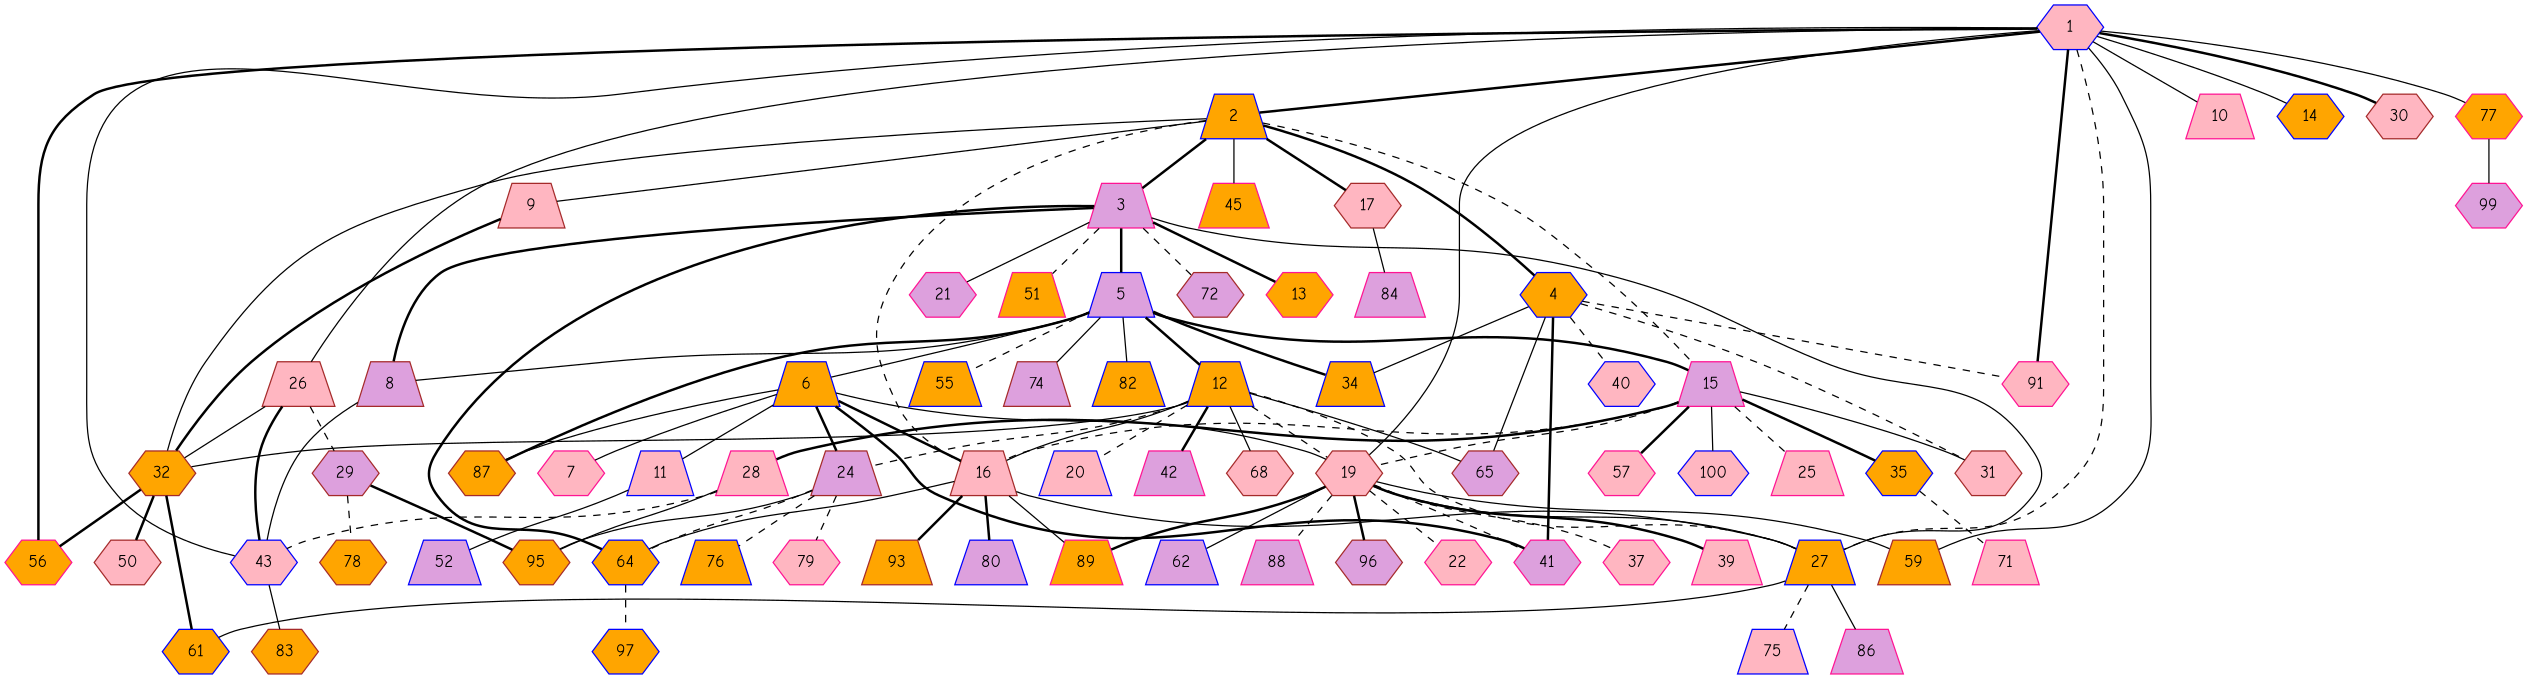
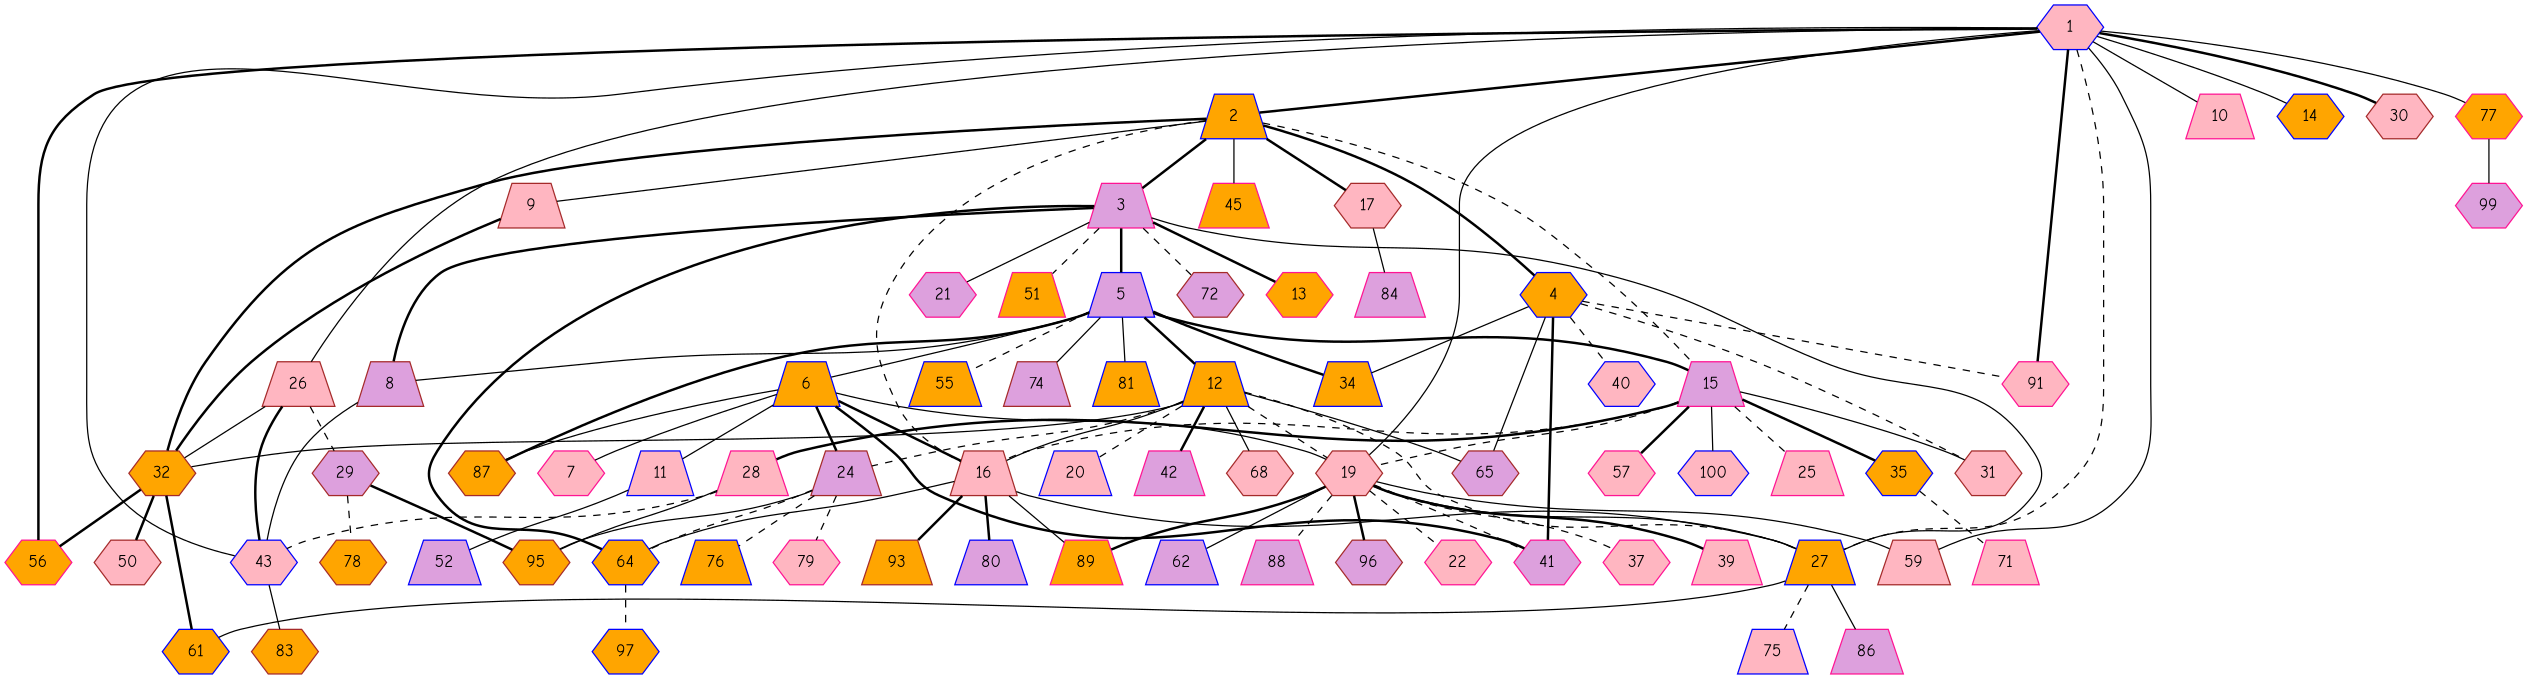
edge "2" -- "32": style solid -> bold
node "82": label "82" -> "81"
node "59": fillcolor orange -> lightpink
